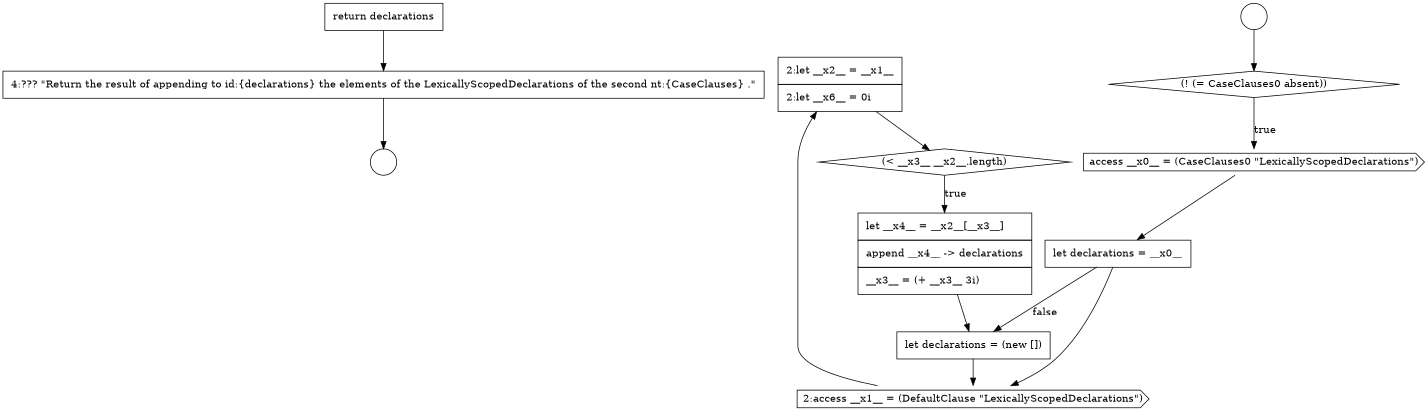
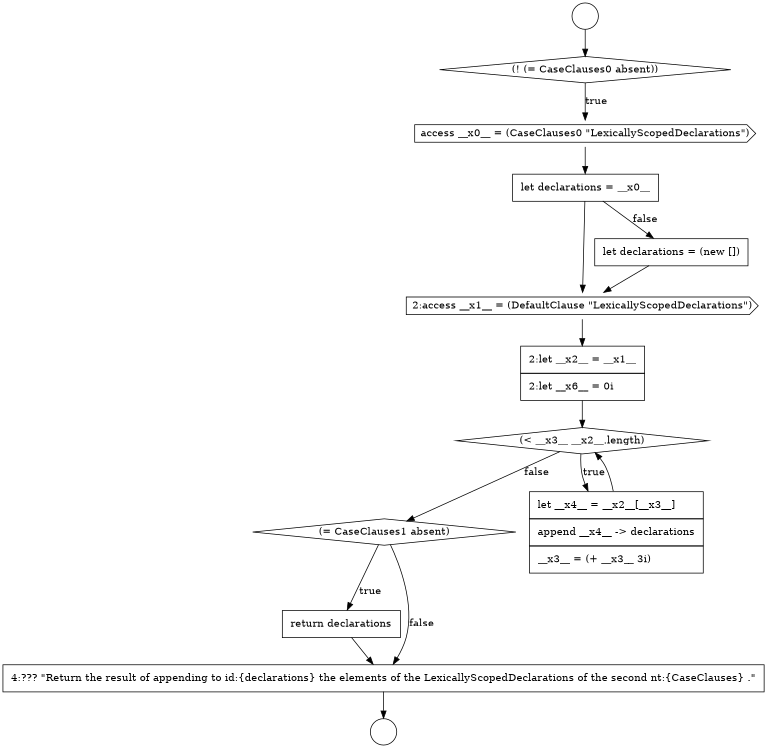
edge "let __x4__ = __x2__[__x3__]" -> "let declarations = (new [])": now "let __x4__ = __x2__[__x3__]" -> "(< __x3__ __x2__.length)"
node "(= CaseClauses1 absent)": added
